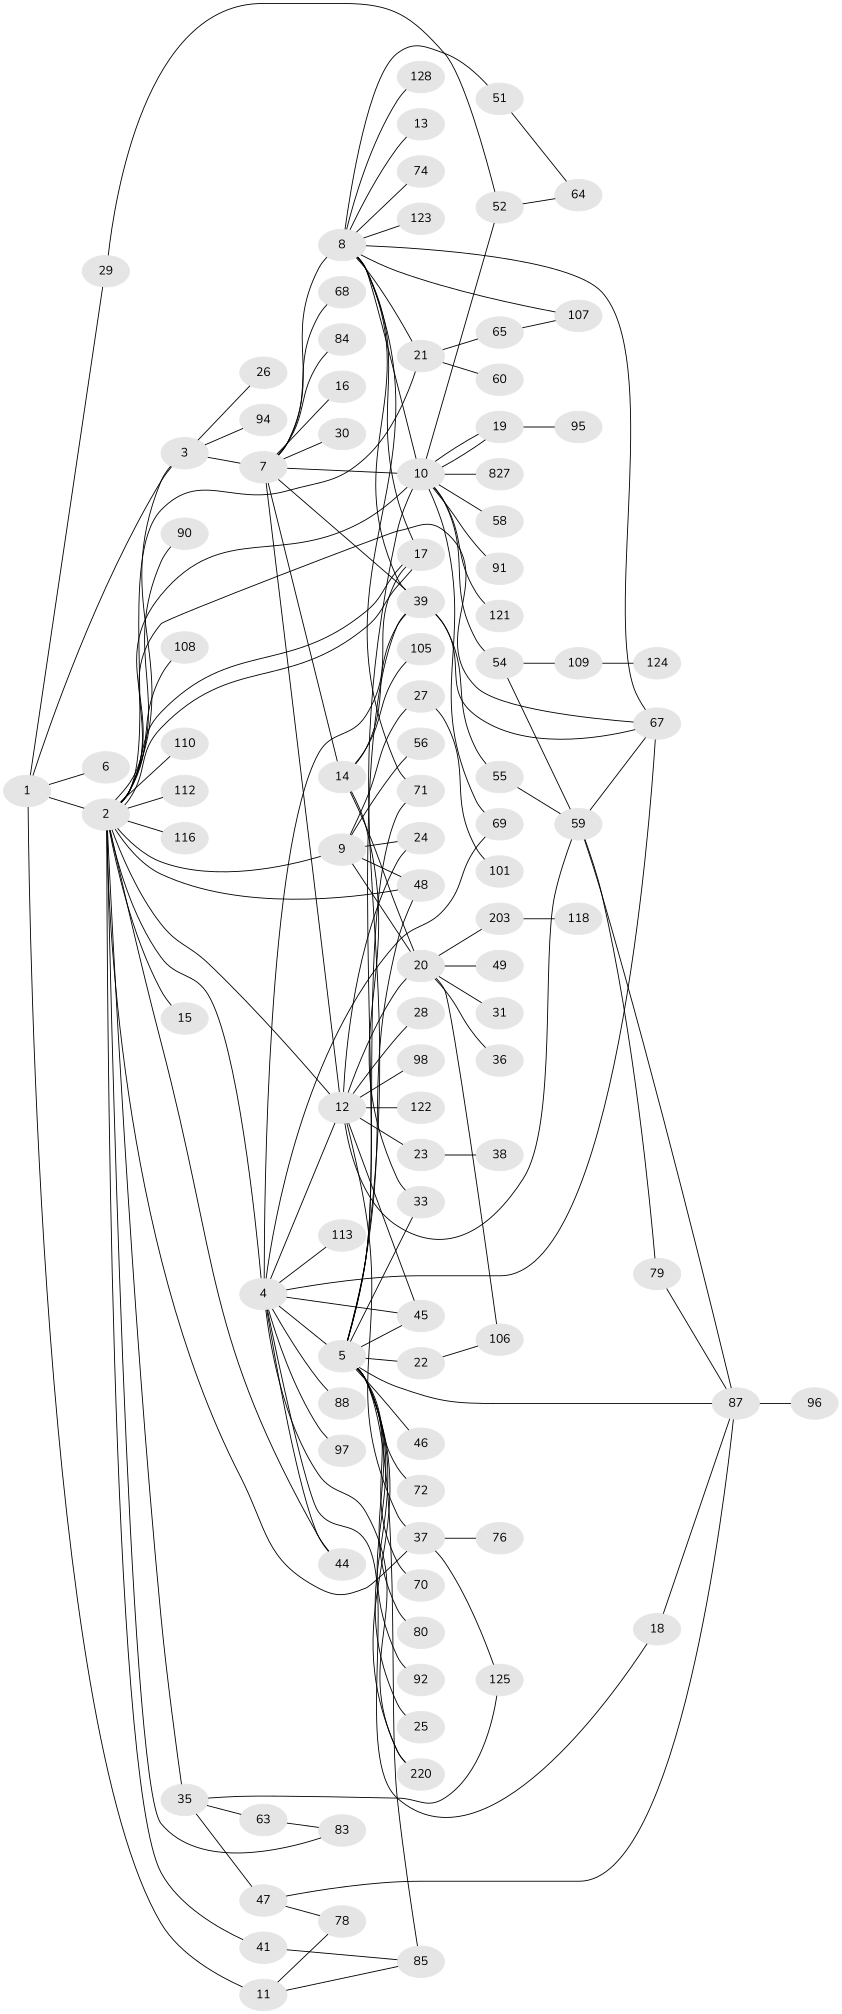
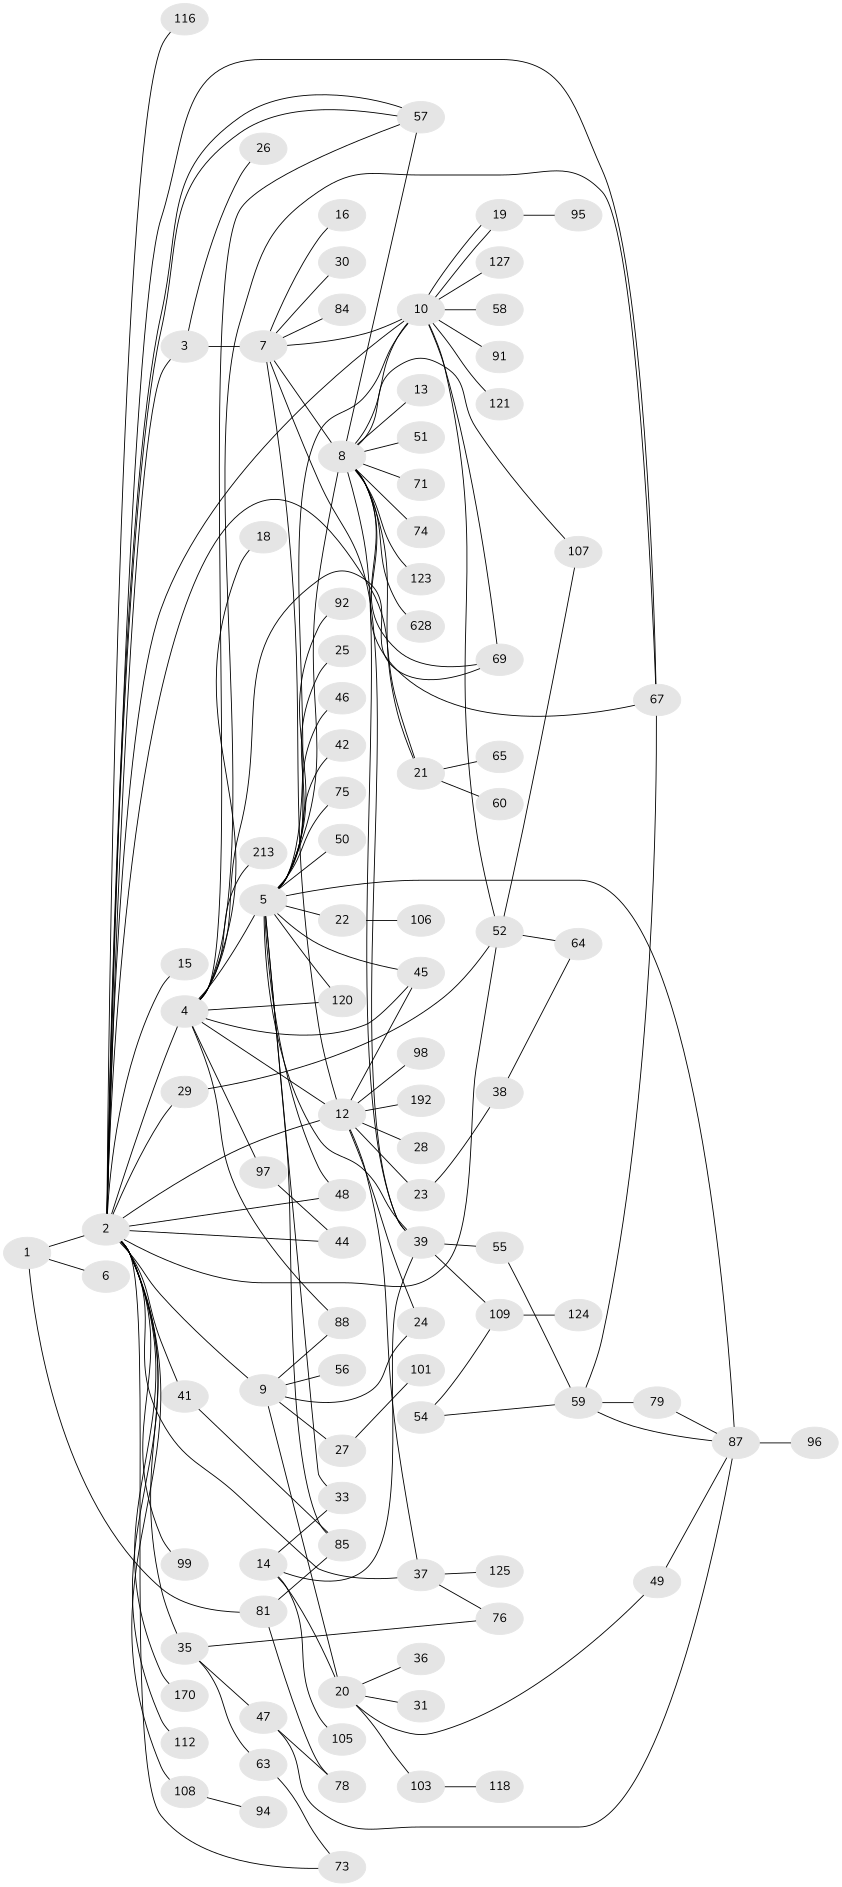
node "128": label "128" -> "628"
edge "51" -- "64": now "38" -- "64"
node "68": removed
edge "107" -- "65": now "107" -- "52"
edge "94" -- "3": now "94" -- "108"
node "827": label "827" -> "127"
edge "29" -- "1": now "29" -- "2"
node "90": label "90" -> "99"
node "17": label "17" -> "57"
edge "10" -- "54": removed
edge "3" -- "1": removed
edge "7" -- "14": removed
edge "8" -- "69": added
edge "39" -- "67": now "39" -- "109"
node "110": label "110" -> "170"
edge "9" -- "48": now "9" -- "88"
node "203": label "203" -> "103"
edge "20" -- "12": removed
edge "71" -- "5": now "8" -- "5"
node "122": label "122" -> "192"
edge "59" -- "12": removed
edge "20" -- "106": removed
node "113": label "113" -> "213"
edge "52" -- "2": added
edge "4" -- "44": now "97" -- "44"
node "72": label "72" -> "42"
edge "87" -- "18": now "87" -- "49"
node "70": label "70" -> "75"
node "80": label "80" -> "50"
node "220": label "220" -> "120"
edge "125" -- "35": now "76" -- "35"
node "83": label "83" -> "73"
node "11": label "11" -> "81"
